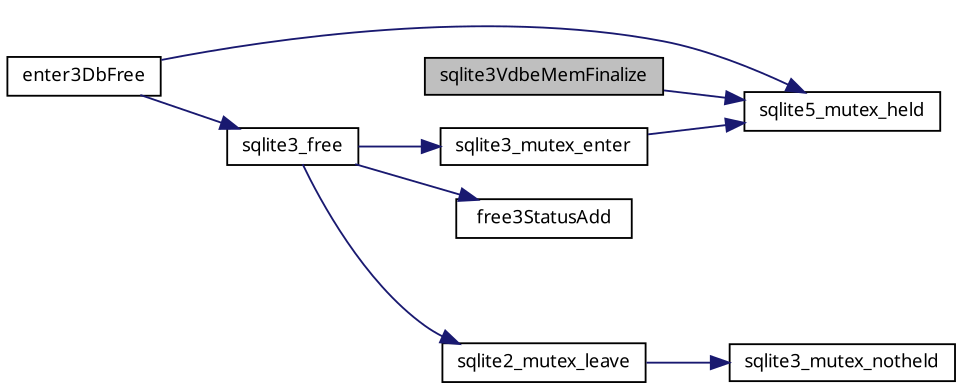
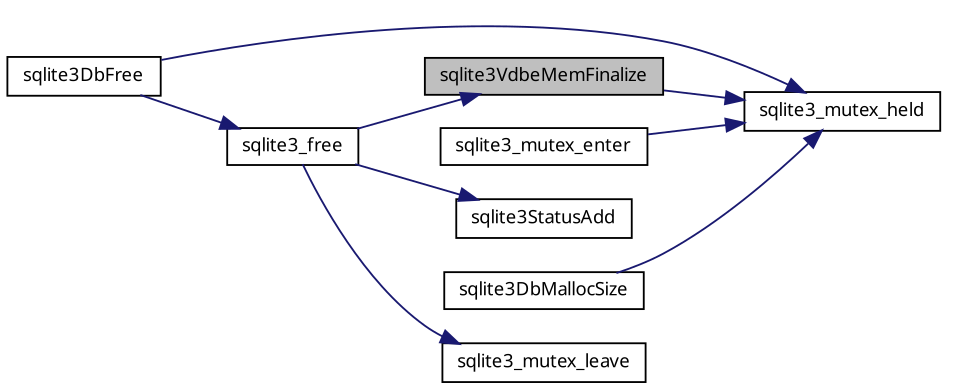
node "enter3DbFree": label "enter3DbFree" -> "sqlite3DbFree"
node "sqlite5_mutex_held": label "sqlite5_mutex_held" -> "sqlite3_mutex_held"
edge "sqlite3_free" -> "sqlite3_mutex_enter": now "sqlite3_free" -> "sqlite3VdbeMemFinalize"
node "free3StatusAdd": label "free3StatusAdd" -> "sqlite3StatusAdd"
node "sqlite3DbMallocSize": added
node "sqlite2_mutex_leave": label "sqlite2_mutex_leave" -> "sqlite3_mutex_leave"
node "sqlite3_mutex_notheld": removed
